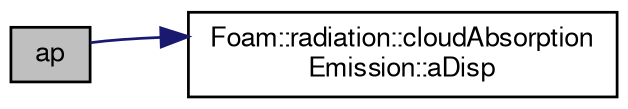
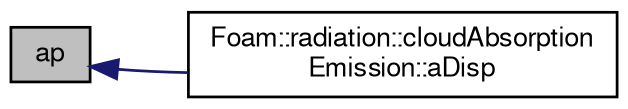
edge "ap" -> "Foam::radiation::cloudAbsorption Emission::aDisp": reversed
